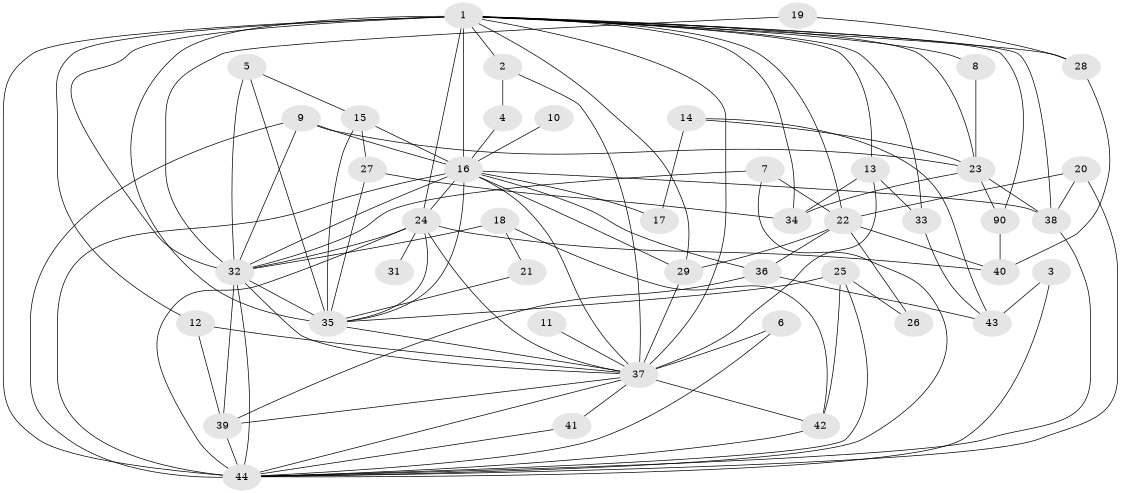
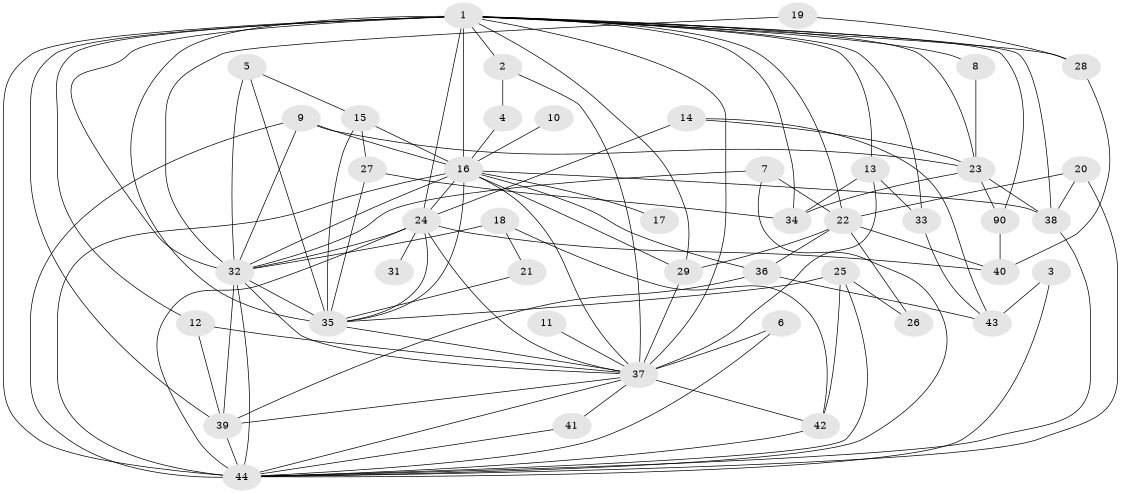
edge "1" -- "39": added
edge "14" -- "17": now "14" -- "24"
